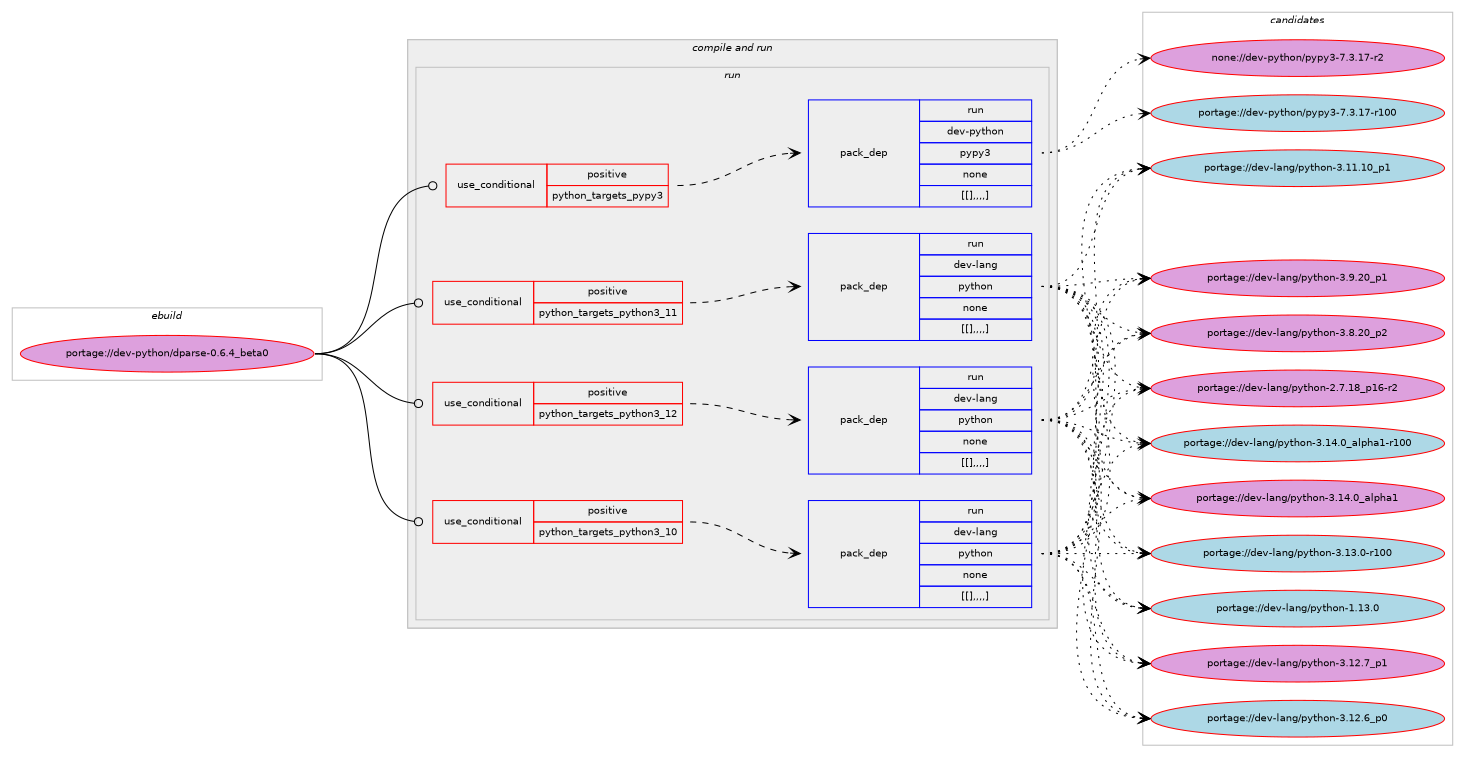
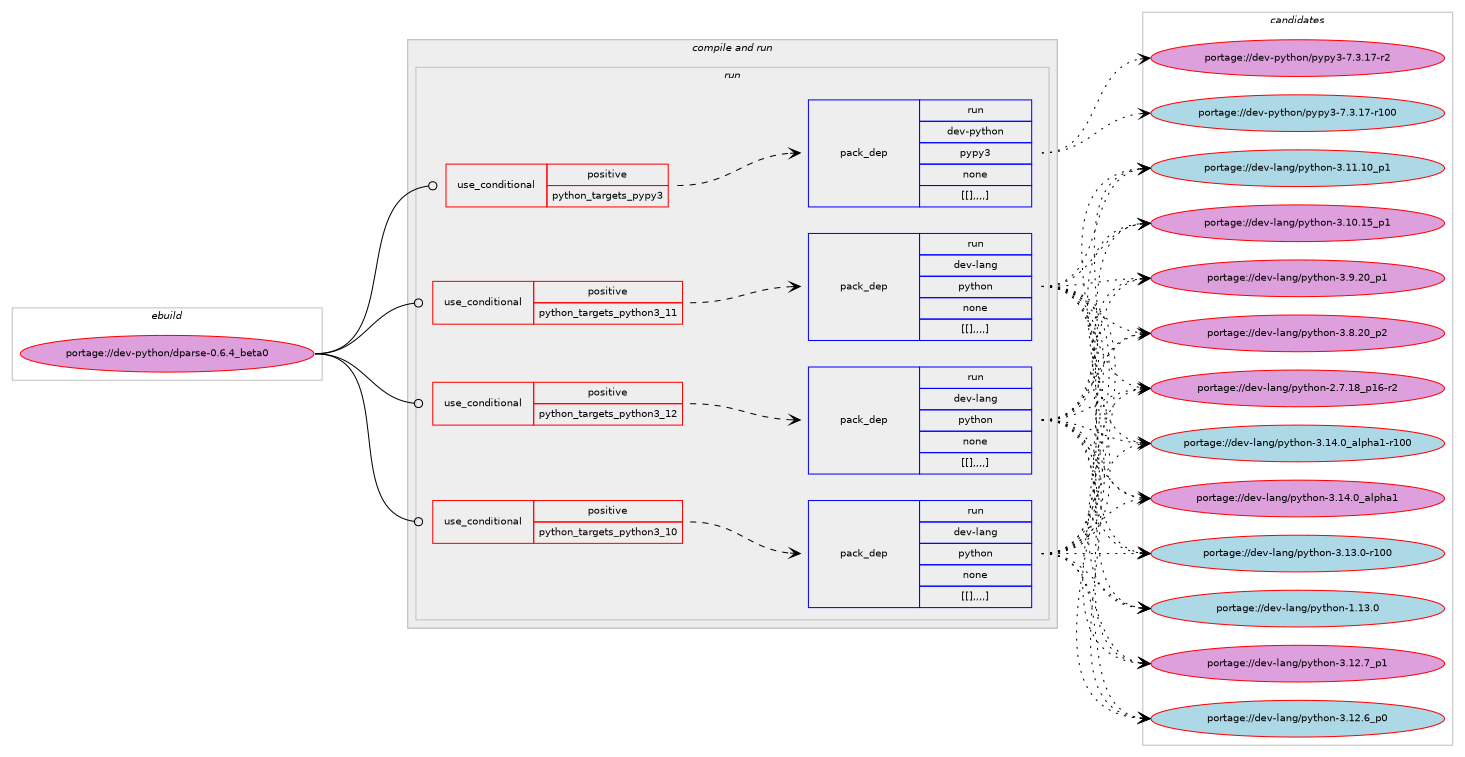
node "none://dev-python/pypy3-7.3.17-r2": label "none://dev-python/pypy3-7.3.17-r2" -> "portage://dev-python/pypy3-7.3.17-r2"
node "portage://dev-lang/python-3.10.15_p1": added
